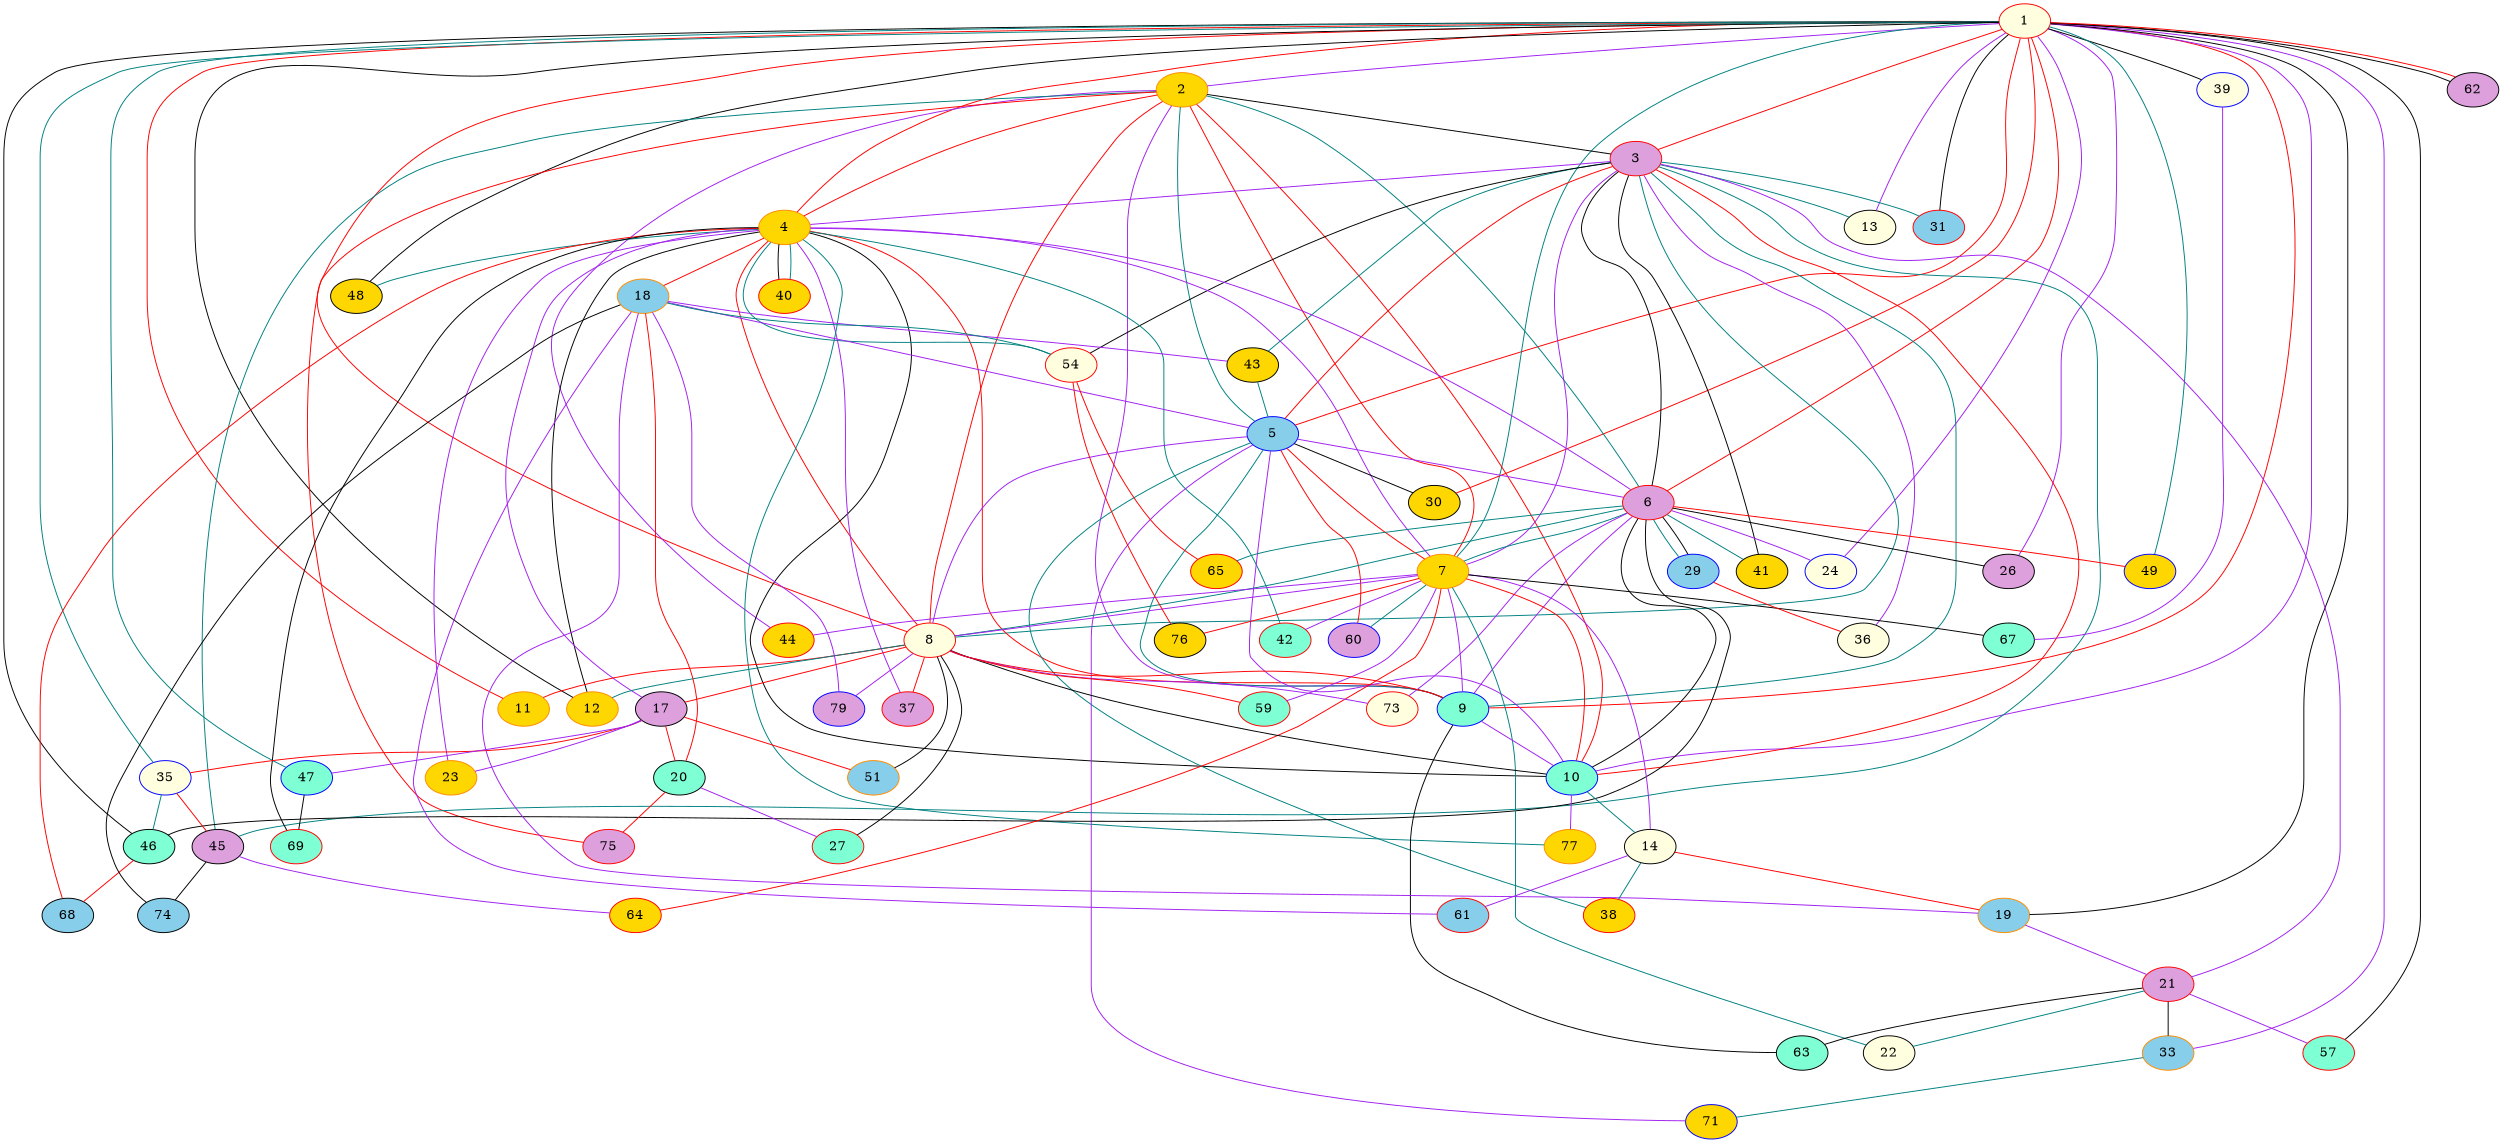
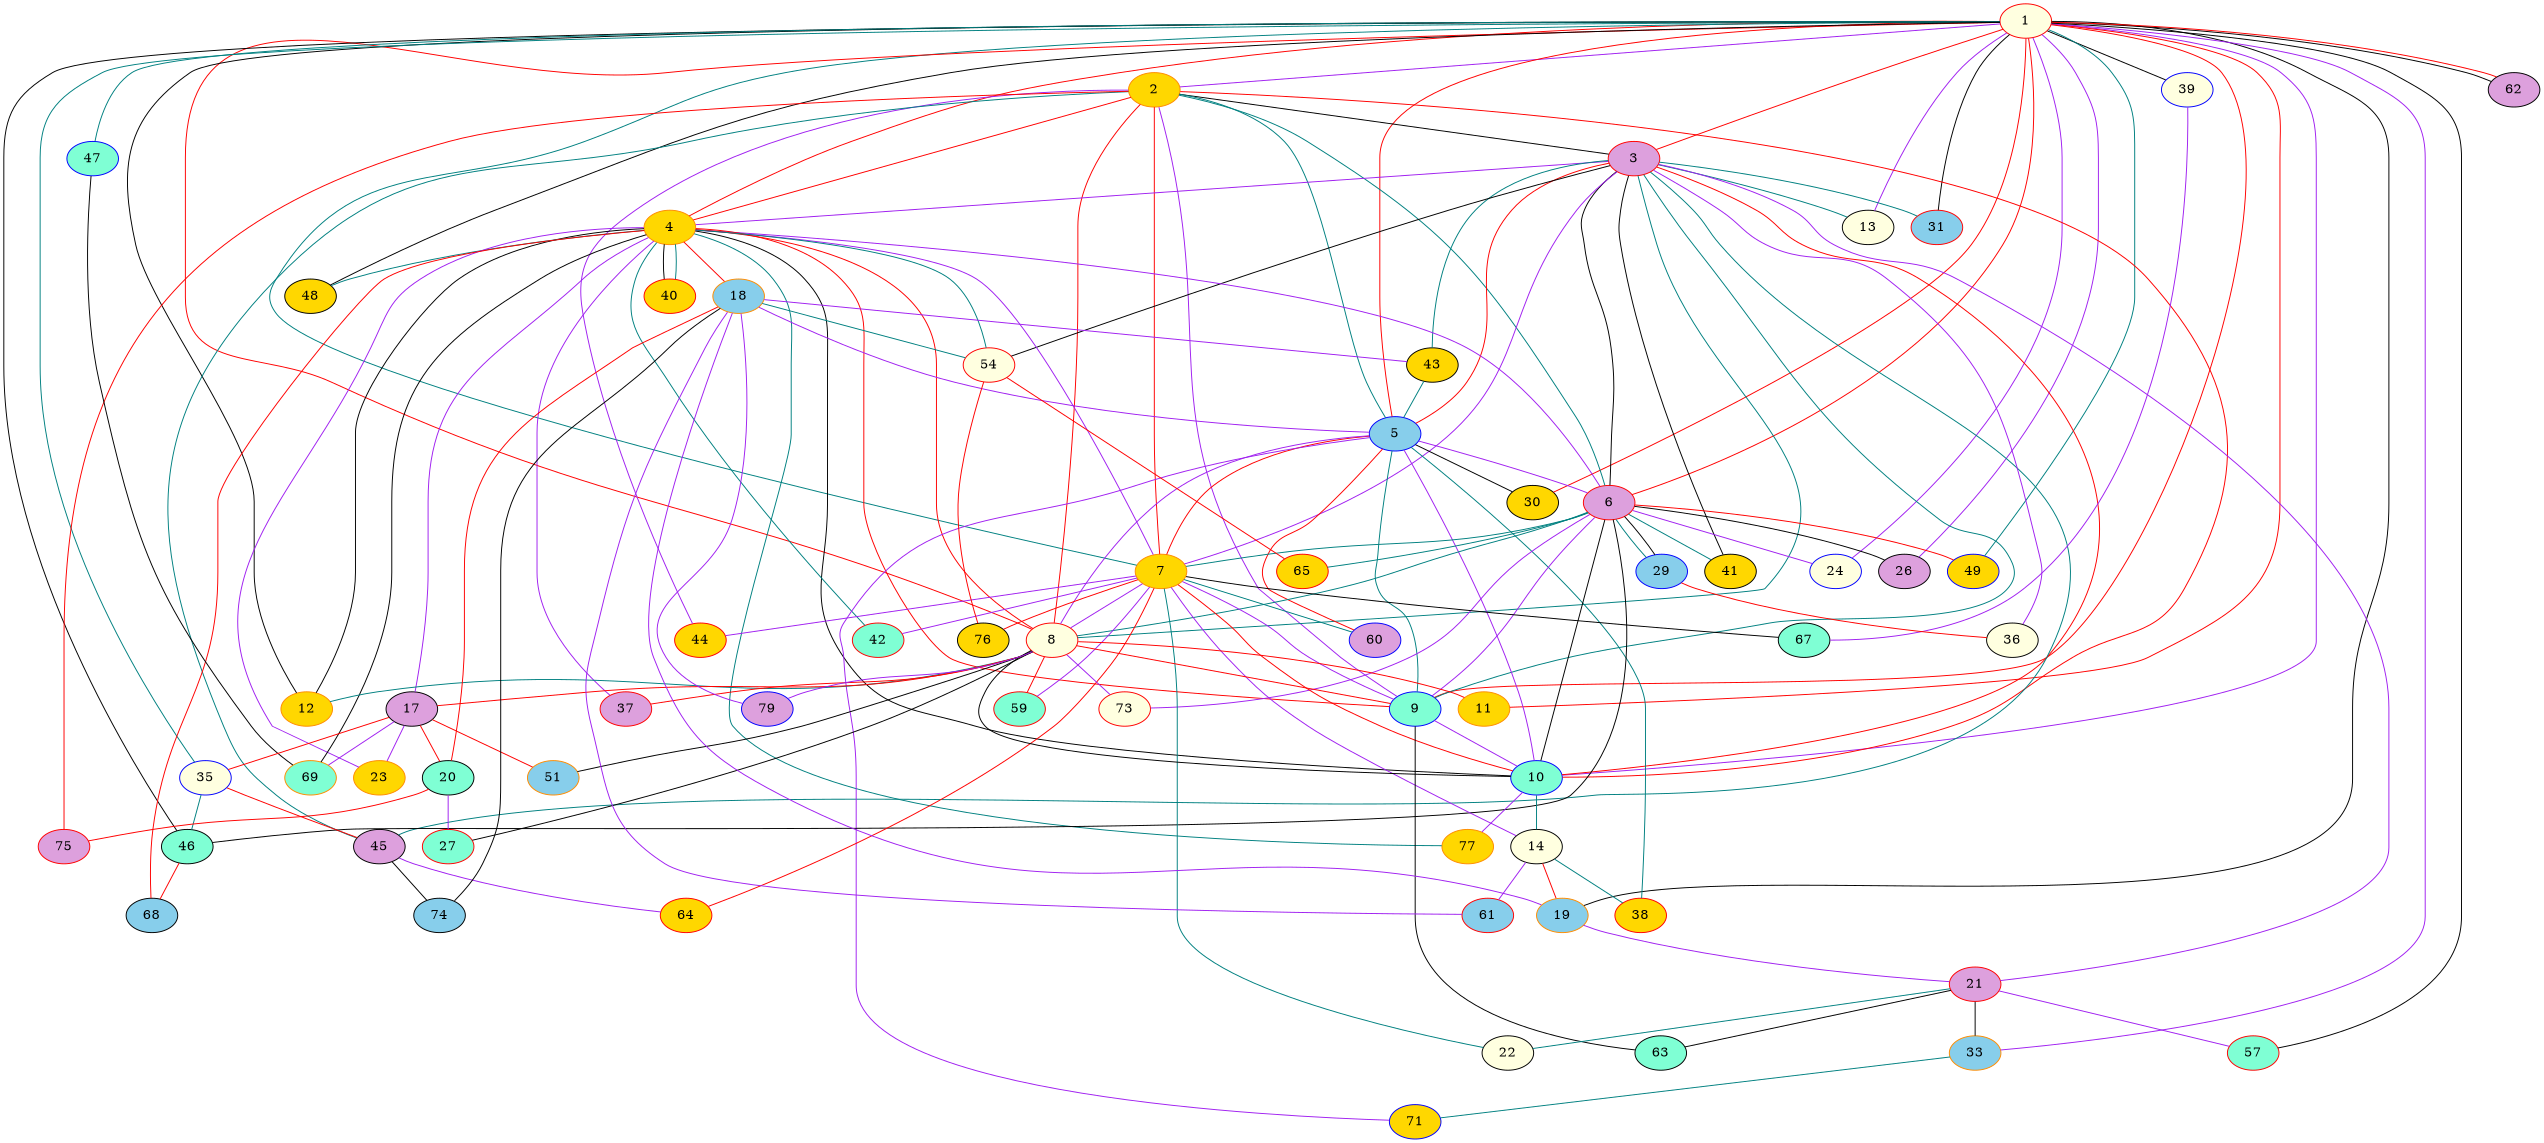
edge "17" -- "47": now "17" -- "69"
node "69": color red -> darkorange
